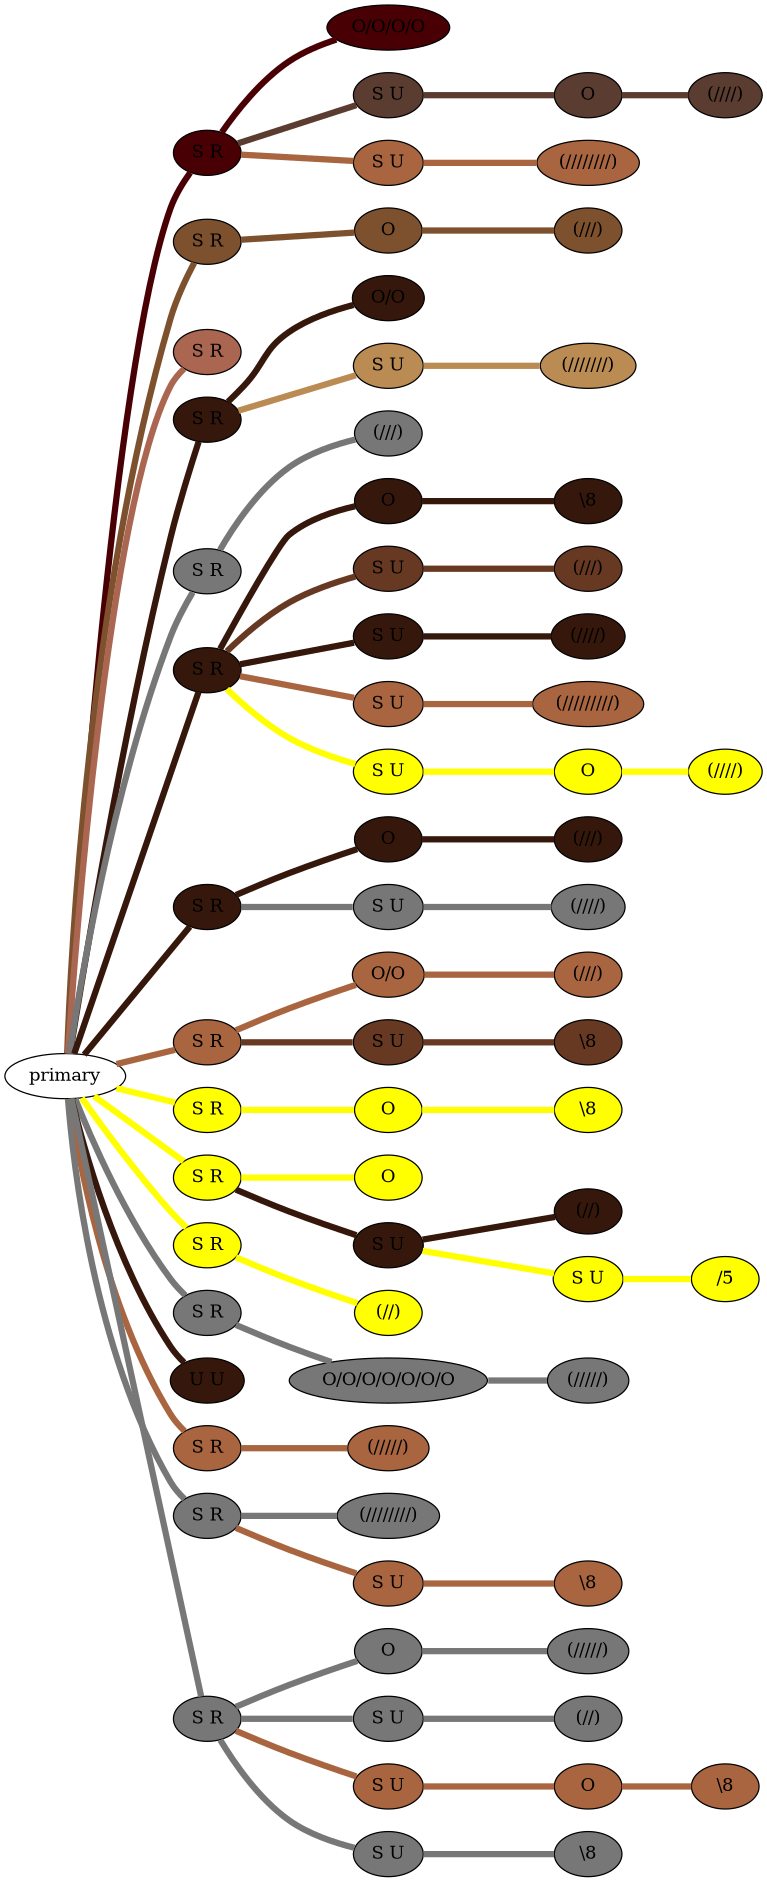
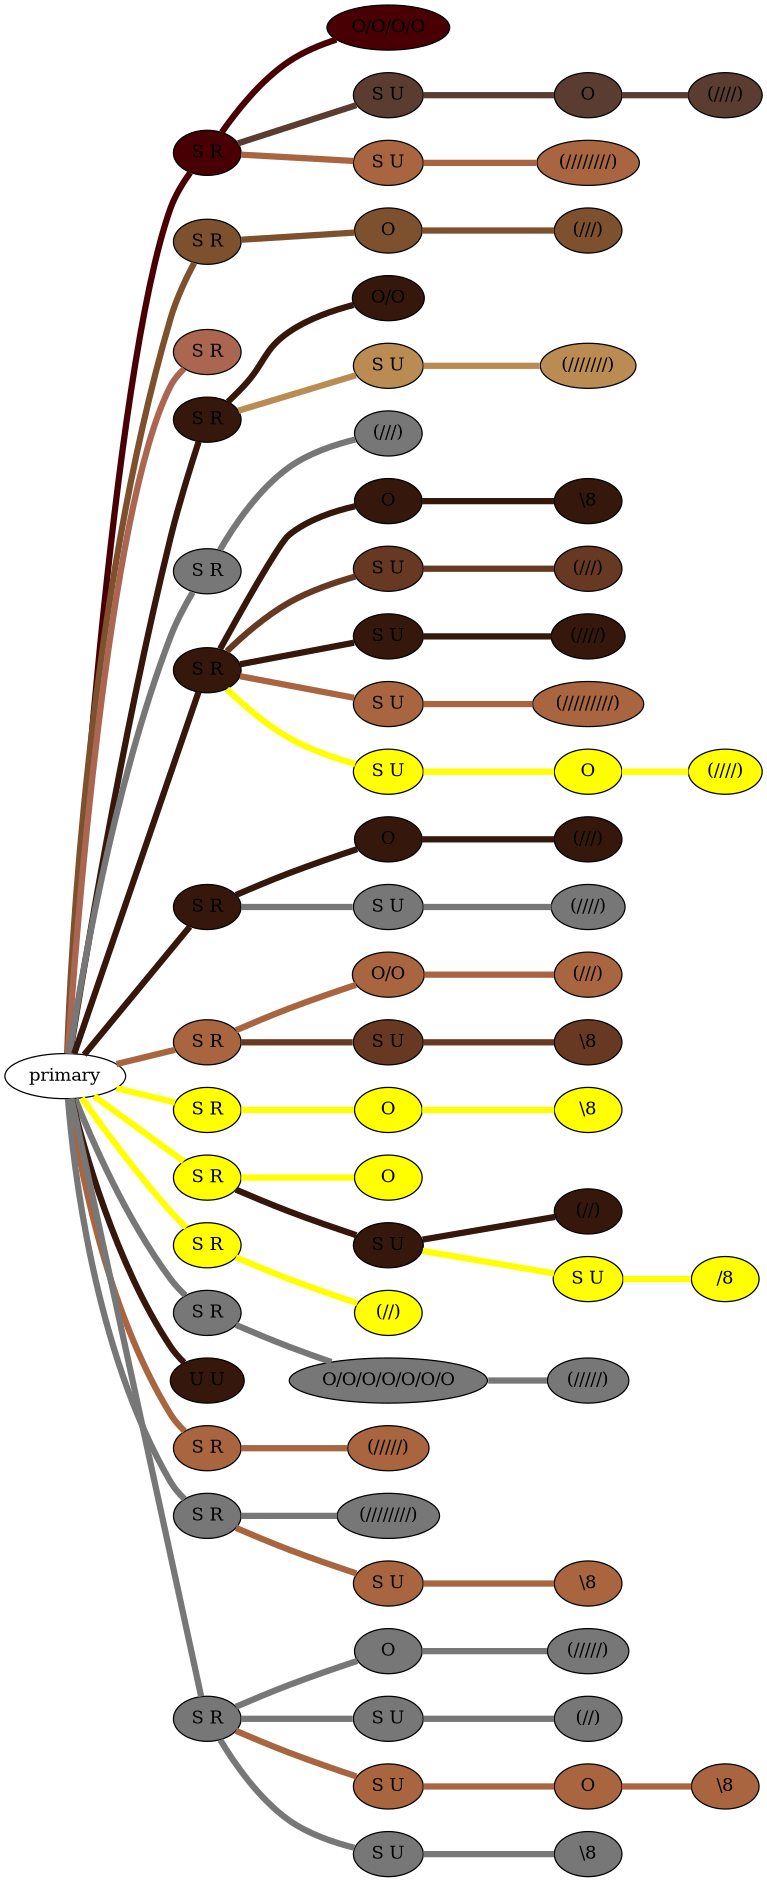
node "/5": label "/5" -> "/8"
